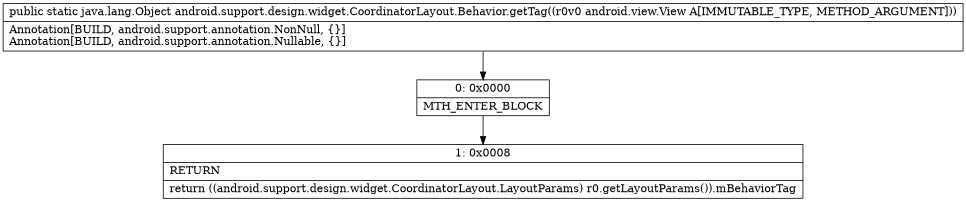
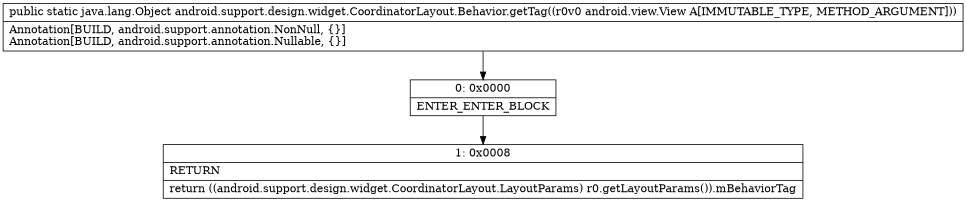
node "0: 0x0000": text "MTH_ENTER_BLOCK" -> "ENTER_ENTER_BLOCK"
